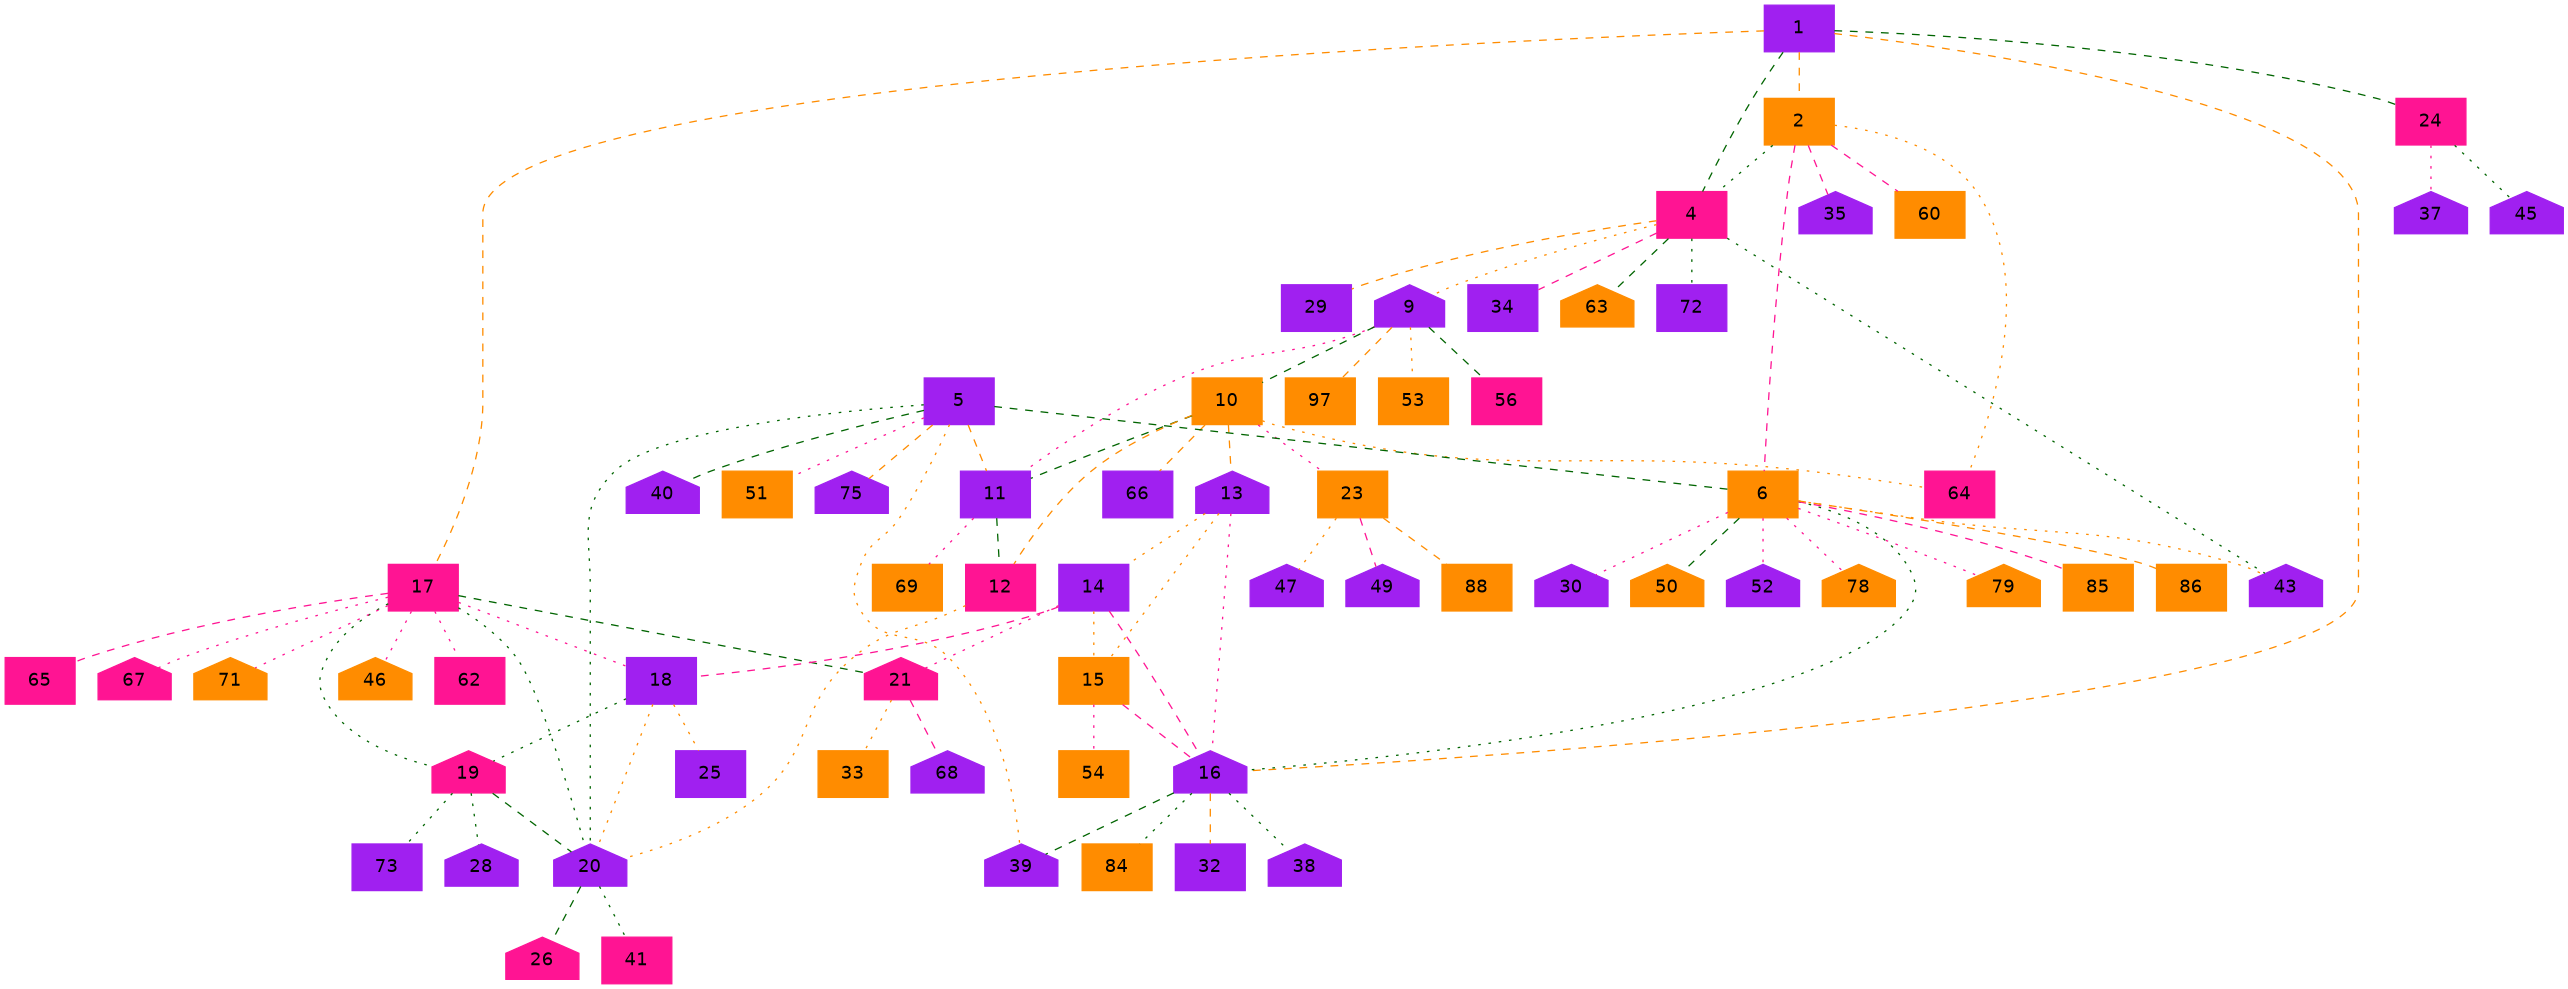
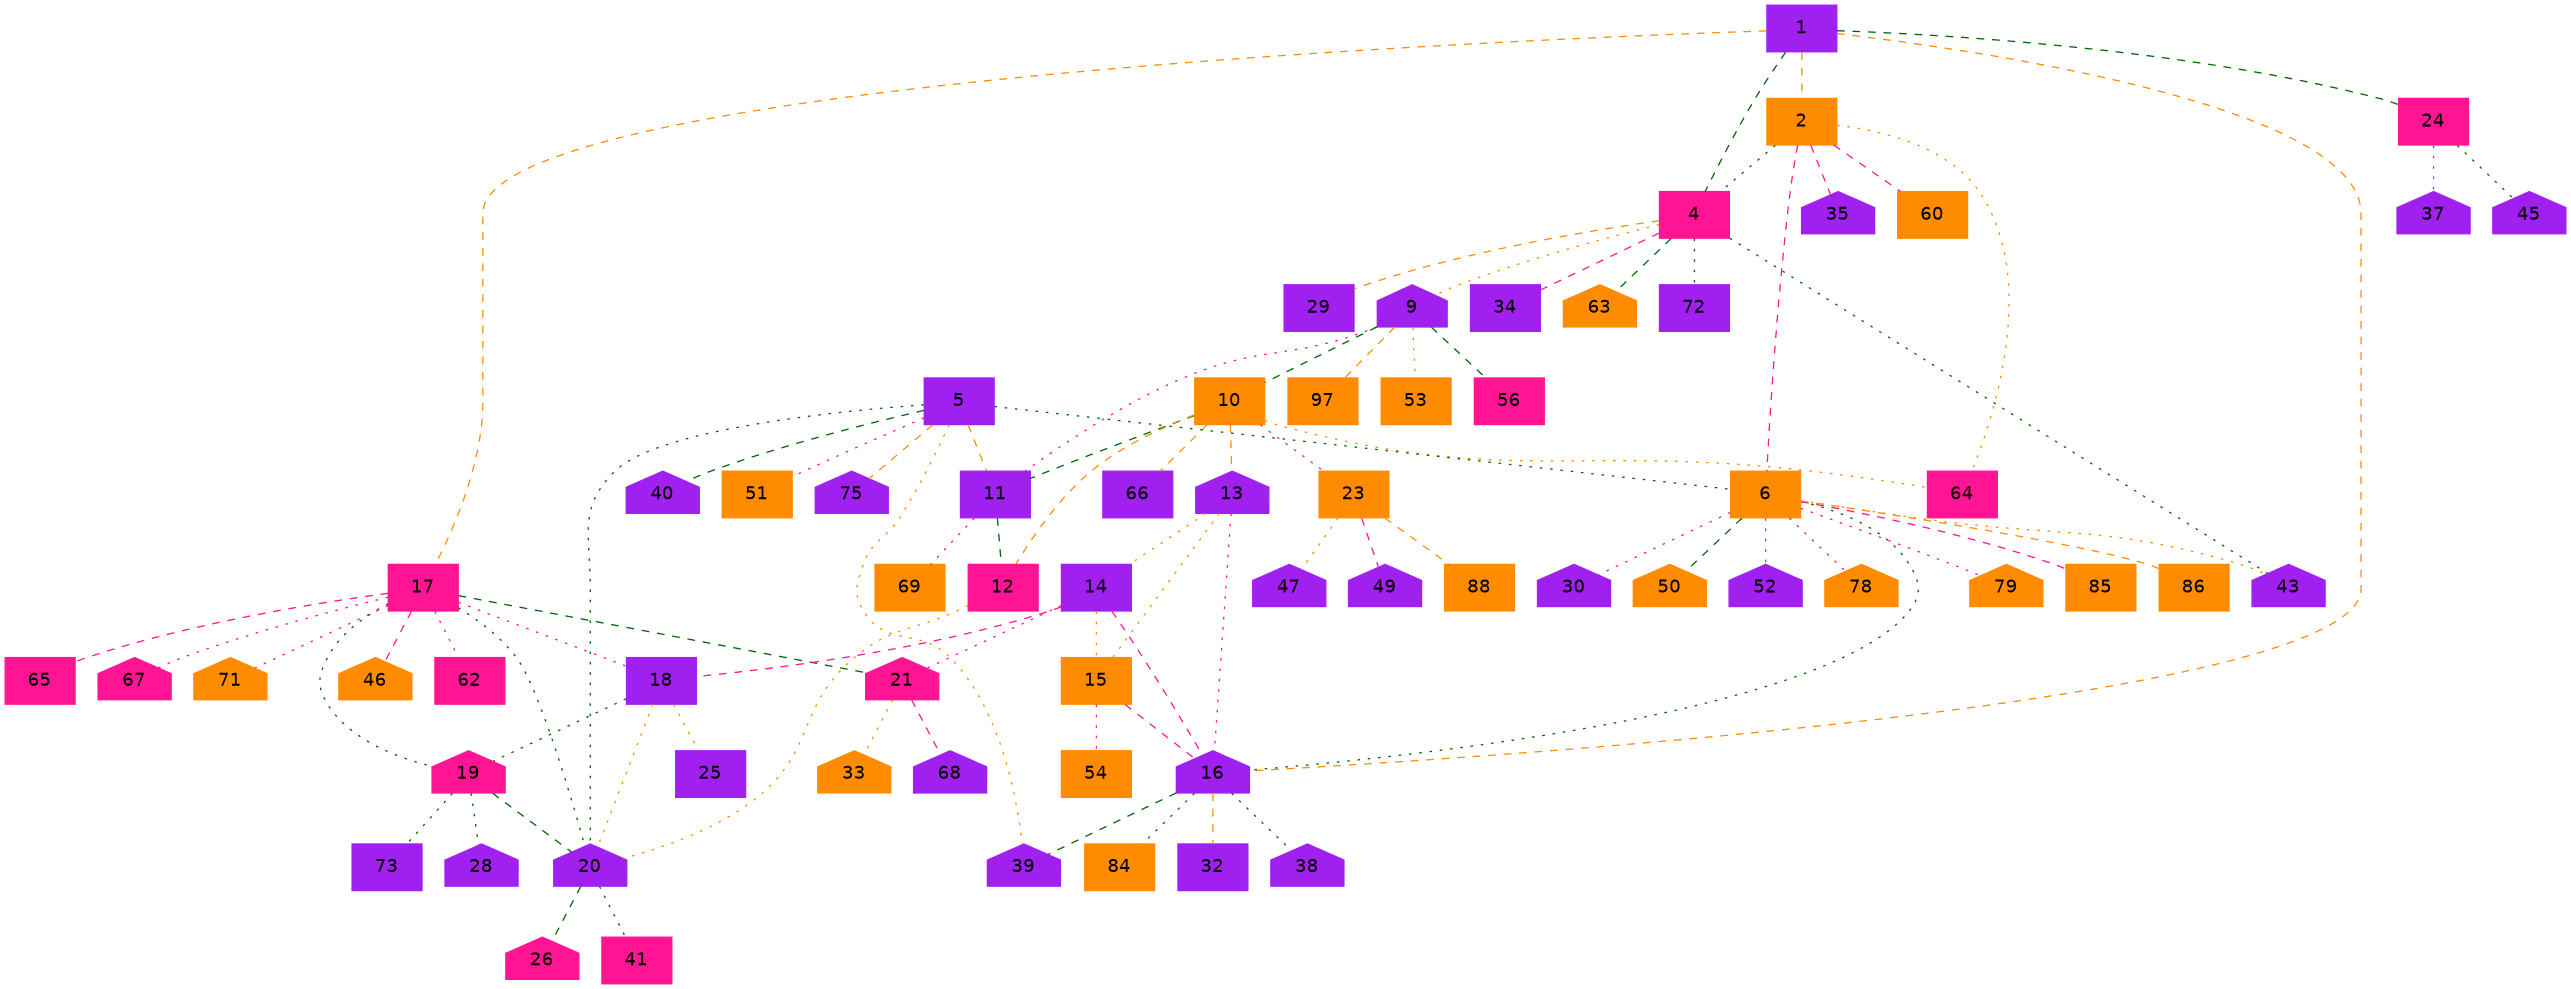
edge "5" -- "6": style dashed -> dotted
edge "17" -- "46": style dotted -> dashed
node "33": shape box -> house
